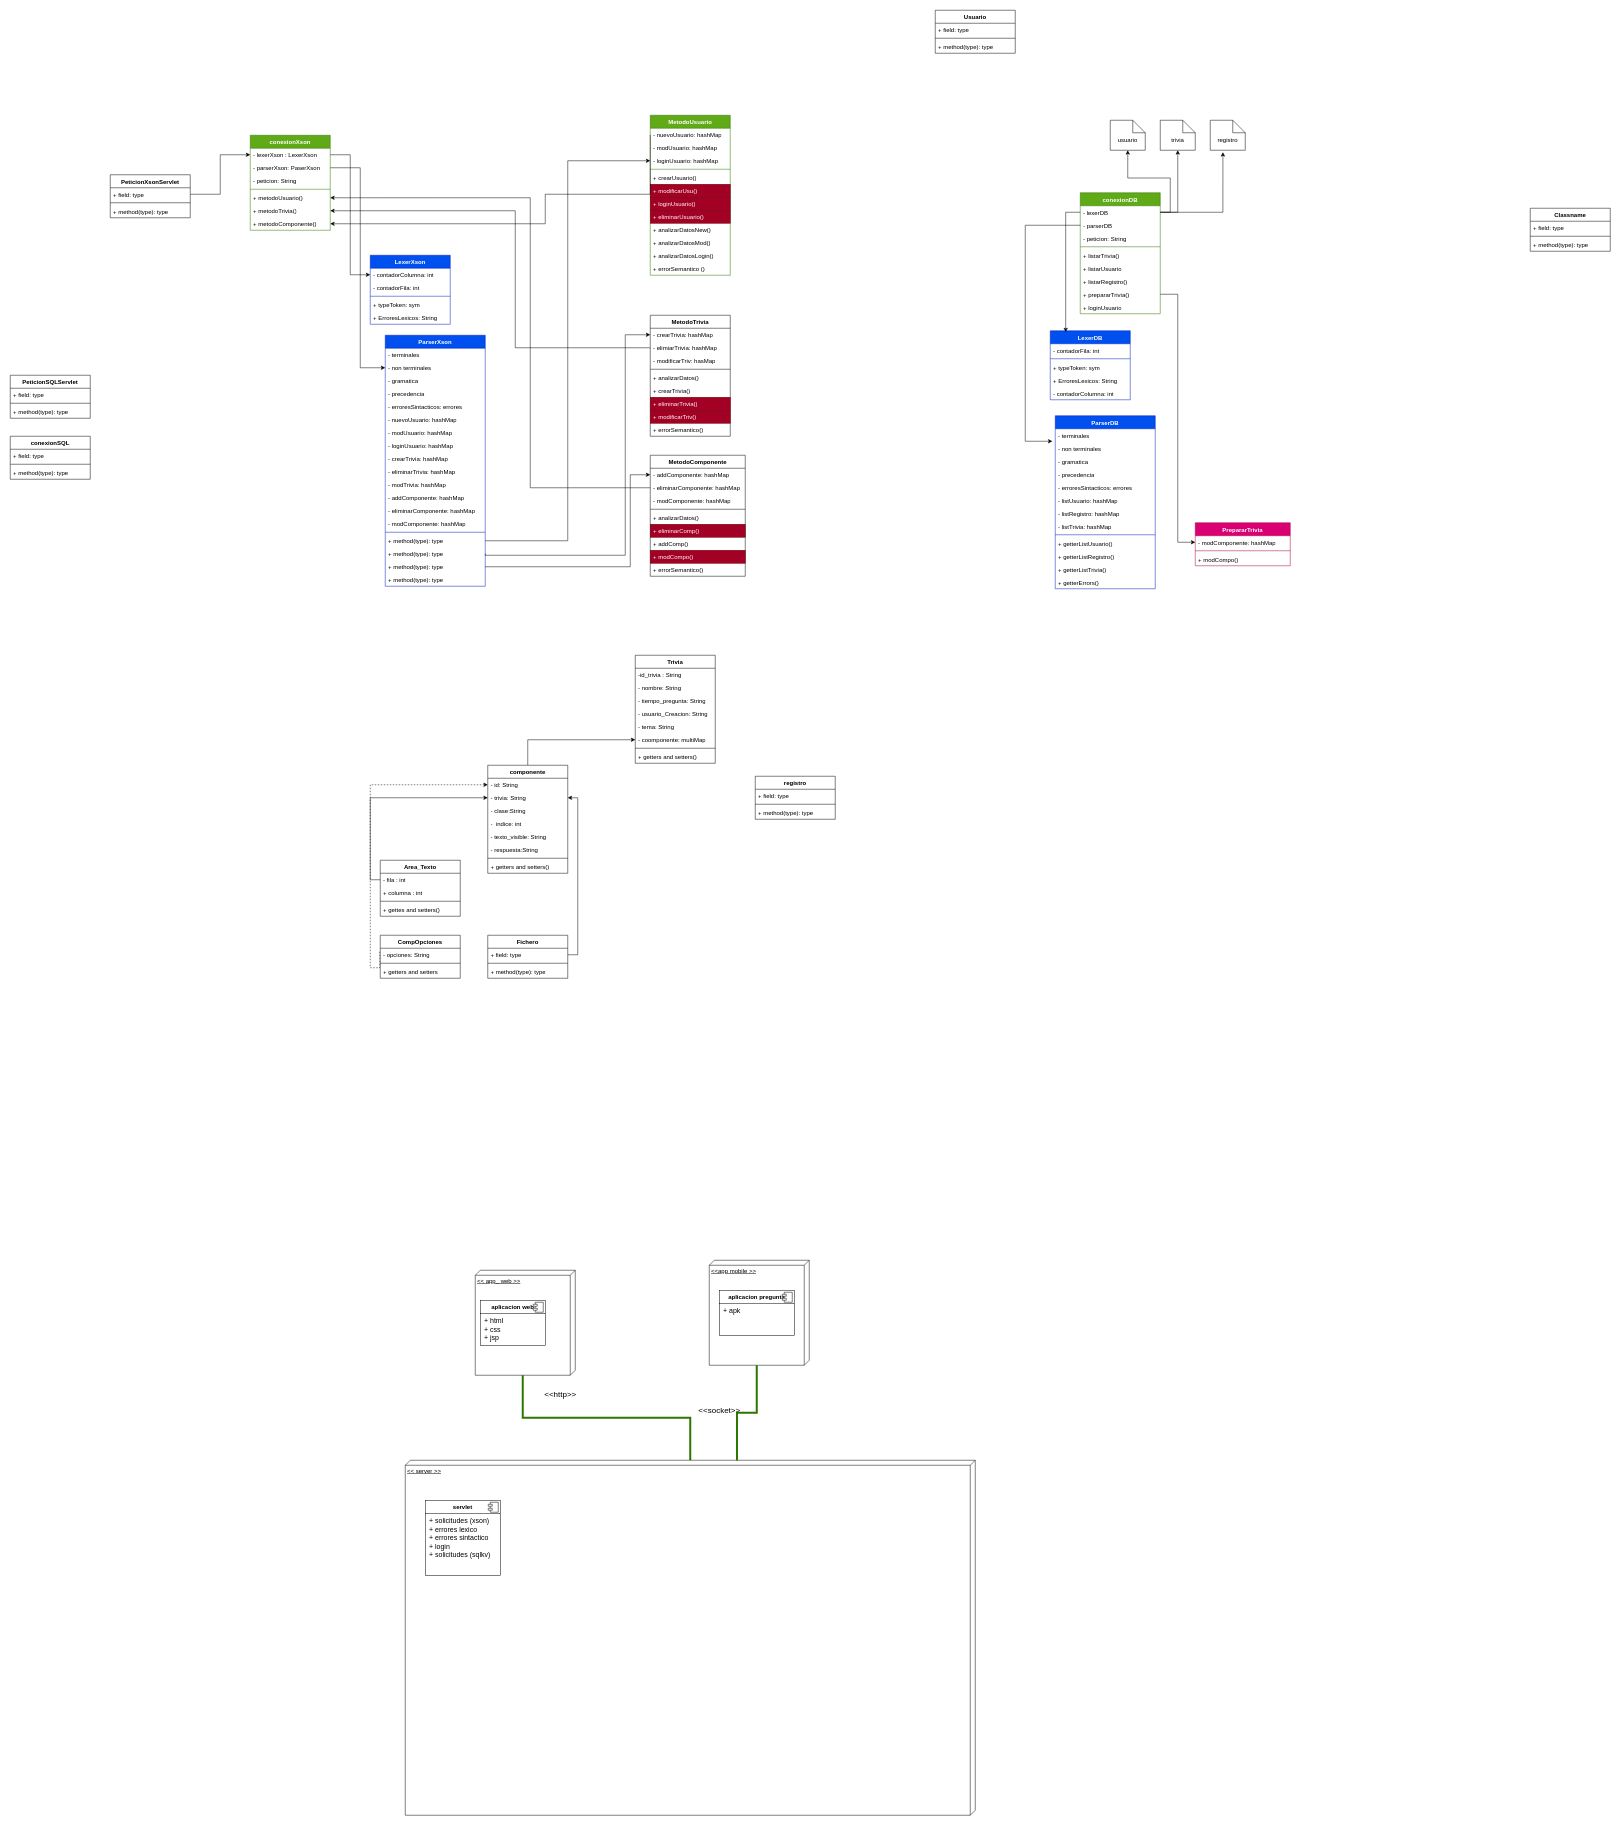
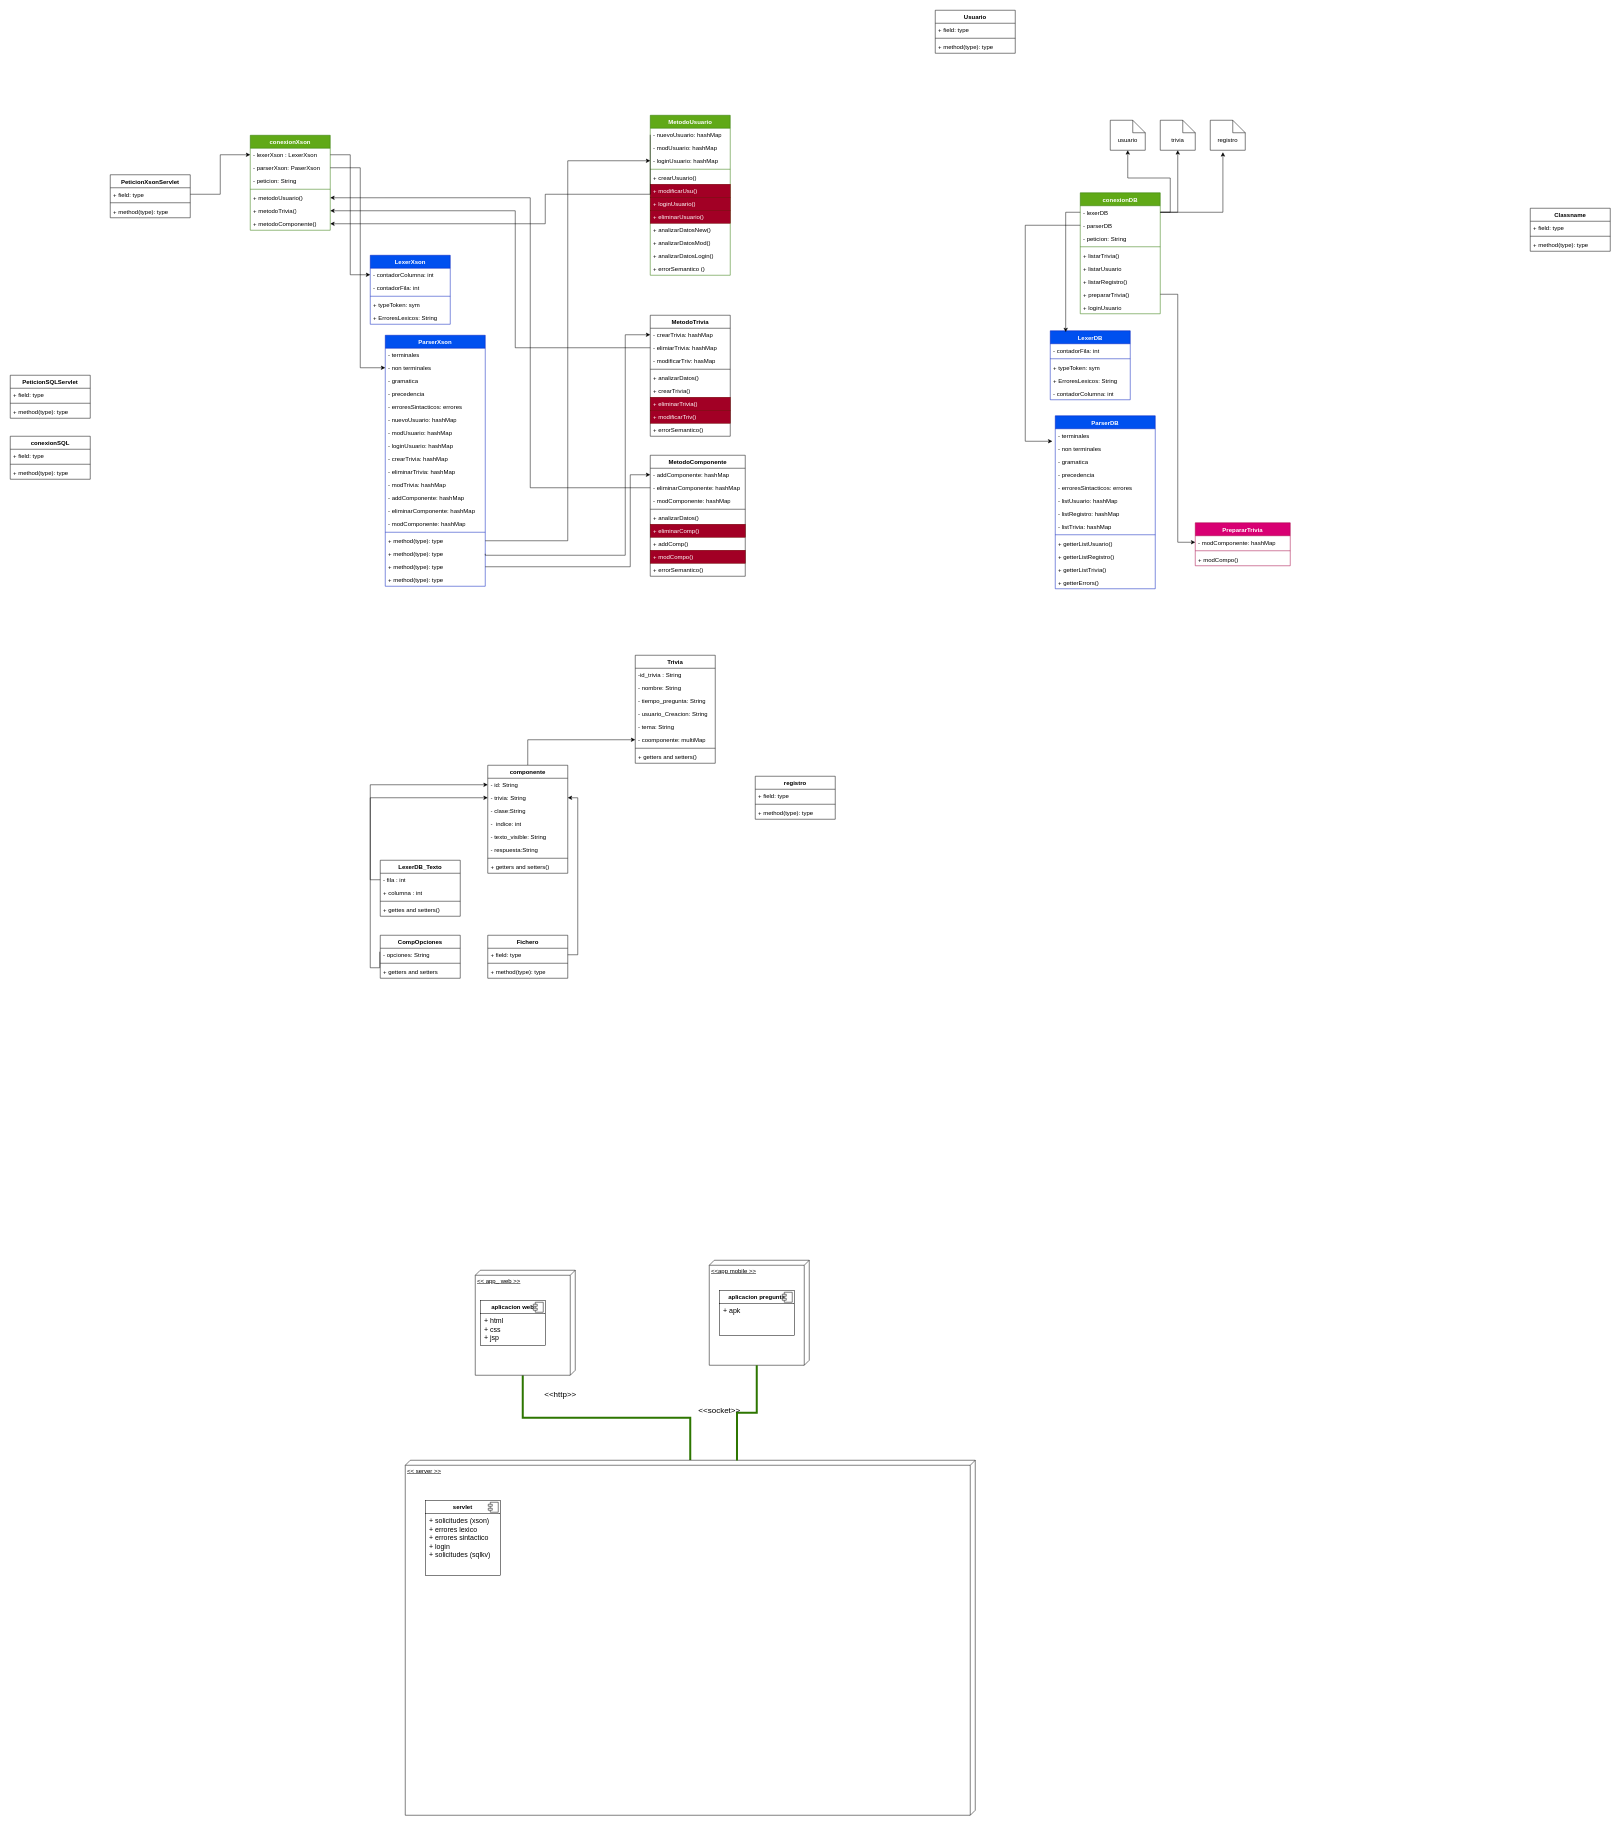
edge "- opciones: String" -> "- id: String": style dashed -> solid
node "Area_Texto": label "Area_Texto" -> "LexerDB_Texto"
